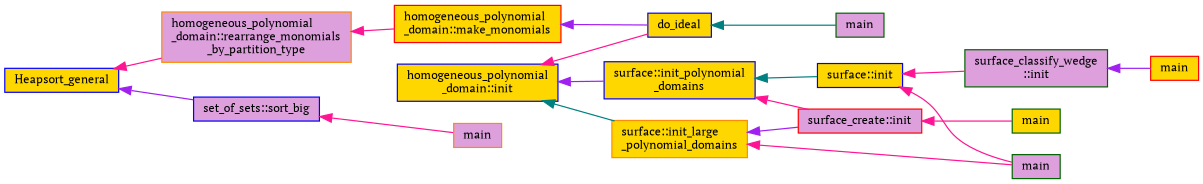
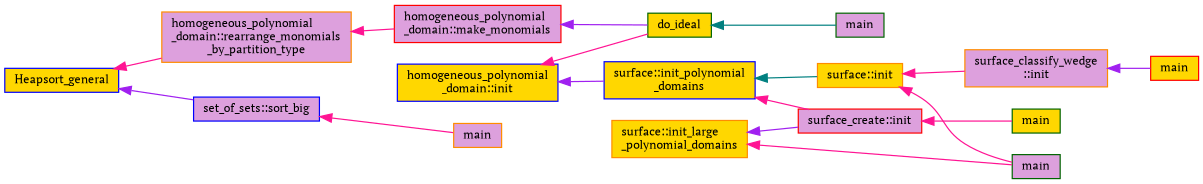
node "homogeneous_polynomial _domain::make_monomials": fillcolor gold -> plum
node "do_ideal": color blue -> darkgreen
node "surface_classify_wedge ::init": color darkgreen -> darkorange
node "surface::init": color blue -> darkorange
edge "surface::init_large _polynomial_domains" -> "homogeneous_polynomial _domain::init": removed
